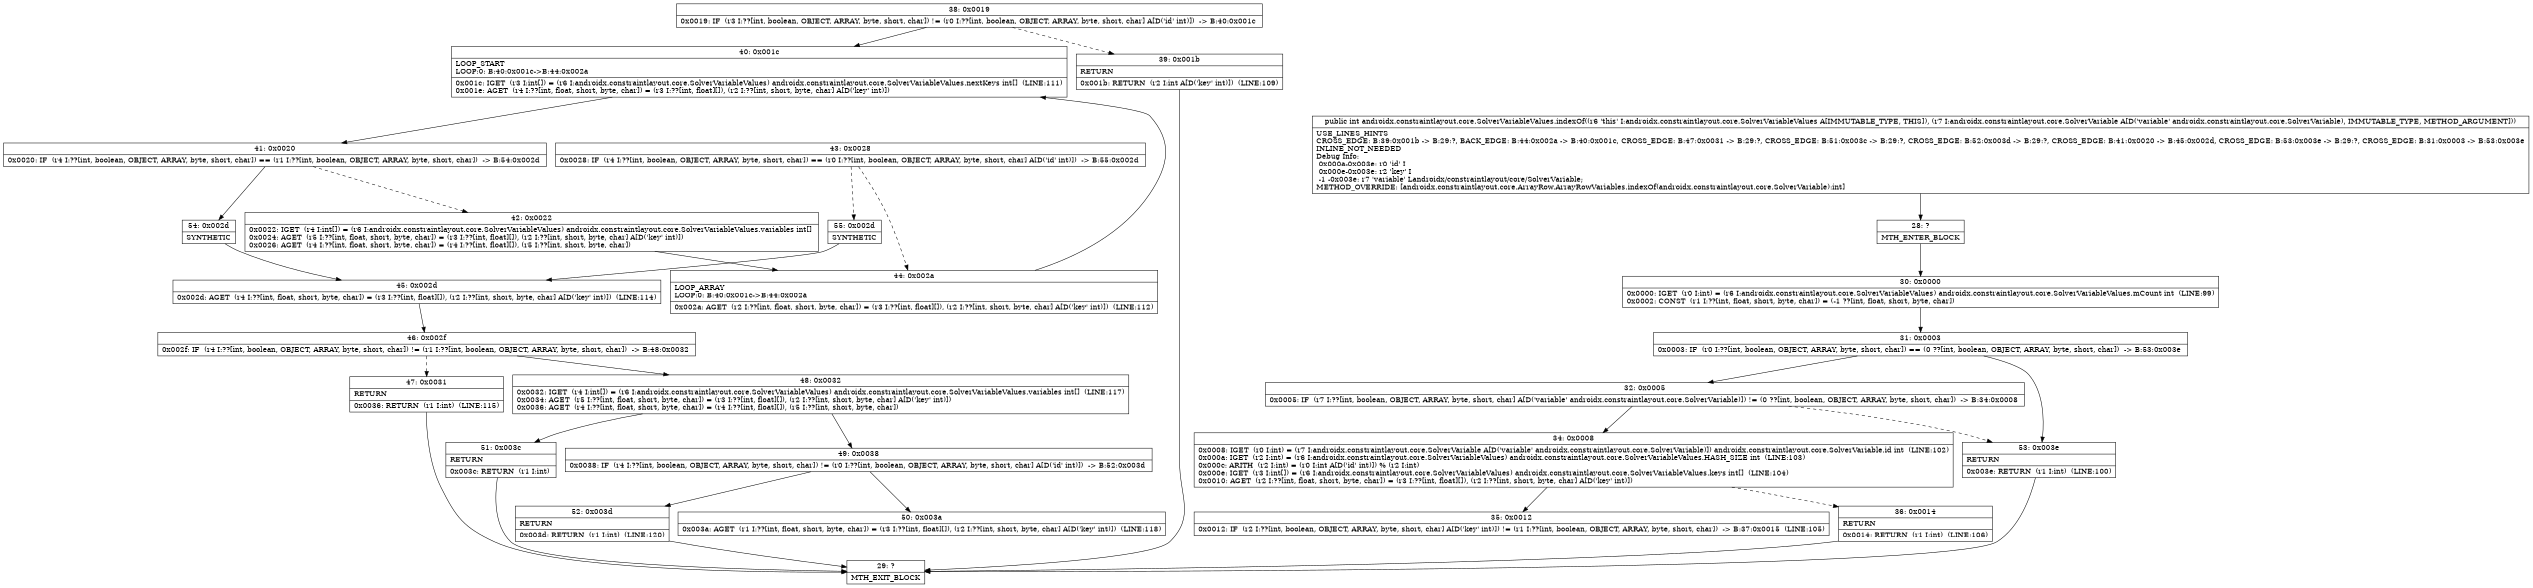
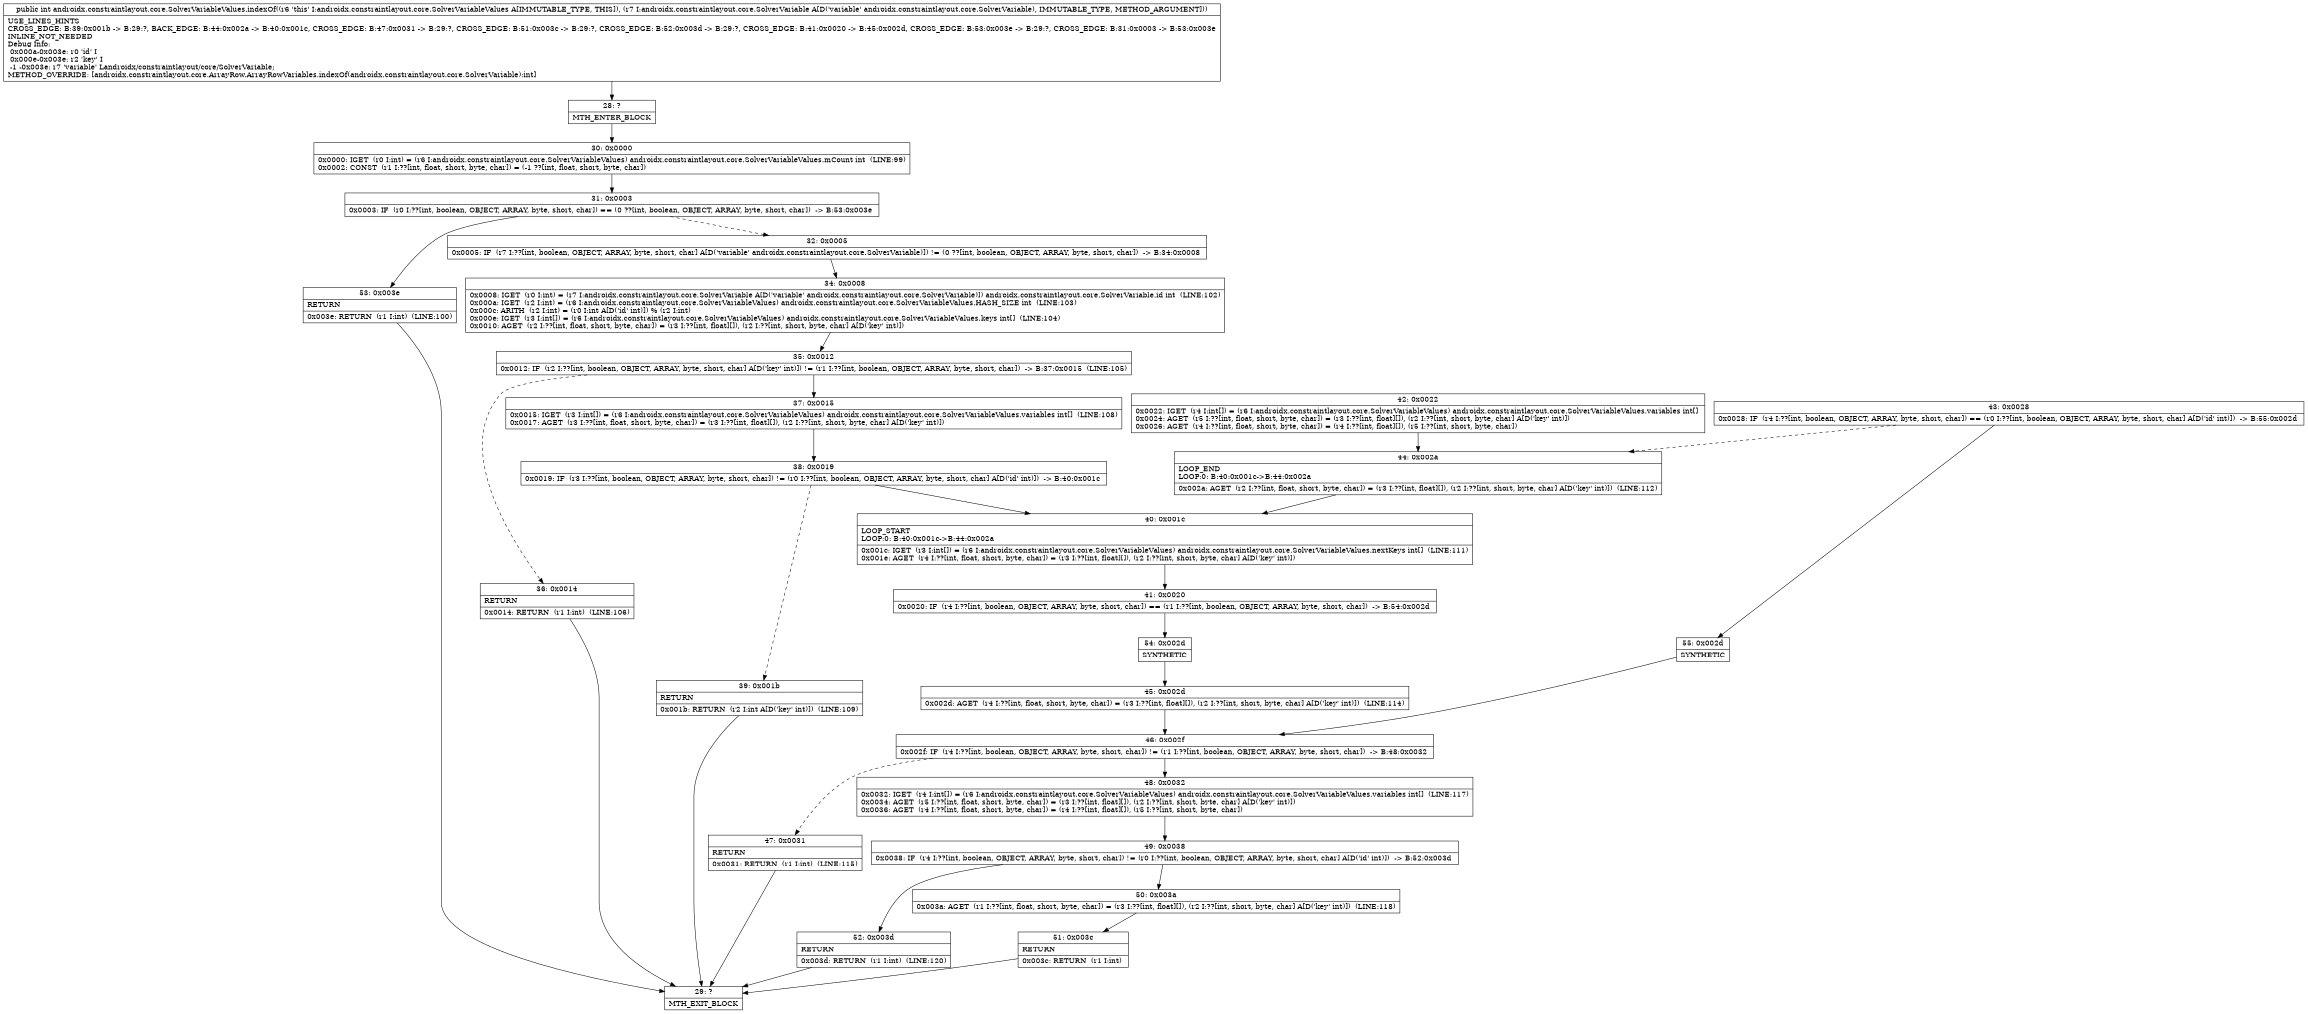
edge "41: 0x0020" -> "42: 0x0022": removed
edge "43: 0x0028" -> "55: 0x002d": style dashed -> solid
edge "55: 0x002d" -> "45: 0x002d": now "55: 0x002d" -> "46: 0x002f"
node "44: 0x002a": text "LOOP_ARRAY" -> "LOOP_END"
edge "31: 0x0003" -> "32: 0x0005": style solid -> dashed
node "47: 0x0031": text "0x0036: RETURN  (r1 I:int)  (LINE:115)" -> "0x0031: RETURN  (r1 I:int)  (LINE:115)"
node "37: 0x0015": added
edge "32: 0x0005" -> "53: 0x003e": removed
edge "48: 0x0032" -> "51: 0x003c": now "50: 0x003a" -> "51: 0x003c"
edge "34: 0x0008" -> "36: 0x0014": now "35: 0x0012" -> "36: 0x0014"
